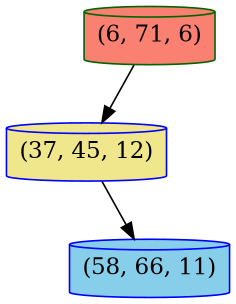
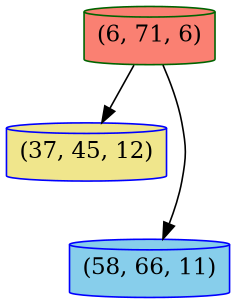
edge "(37, 45, 12)" -> "(58, 66, 11)": now "(6, 71, 6)" -> "(58, 66, 11)"
